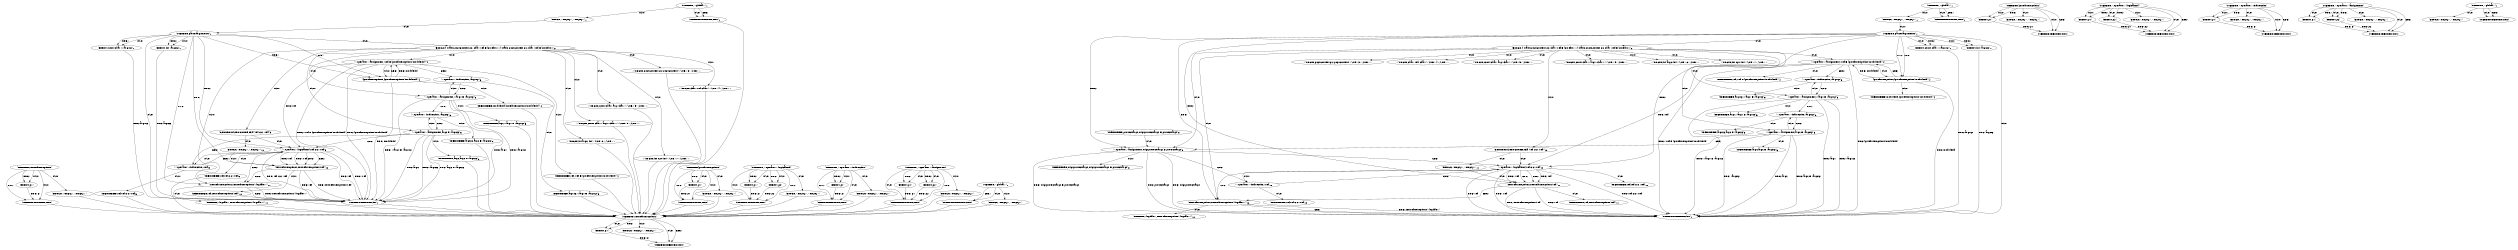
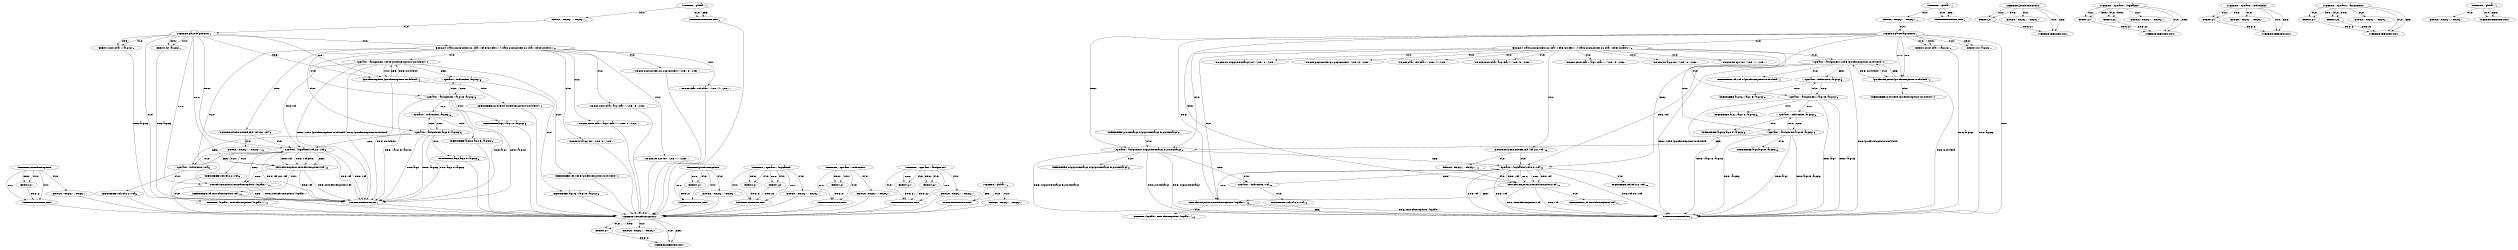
node "<(LOCAL,int orig_protect_args: int)<SUB>8</SUB>>": added
